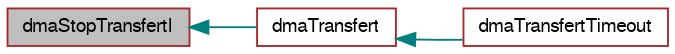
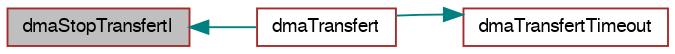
edge "dmaTransfertTimeout" -> "dmaTransfert": reversed
